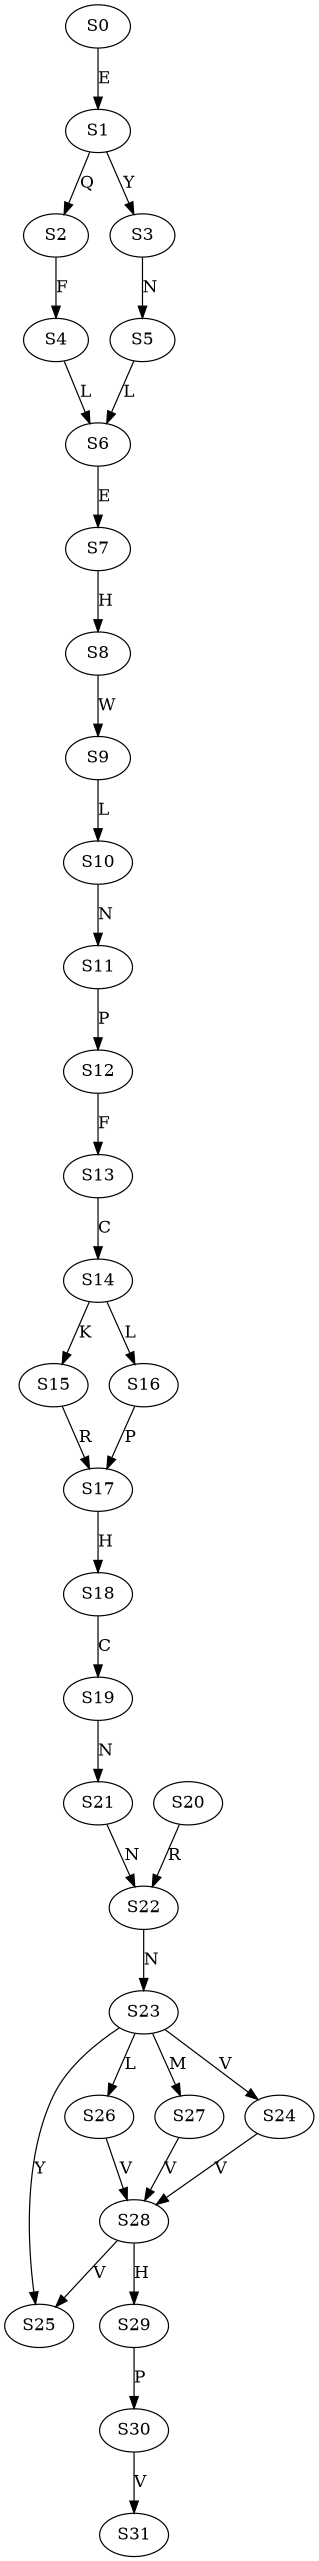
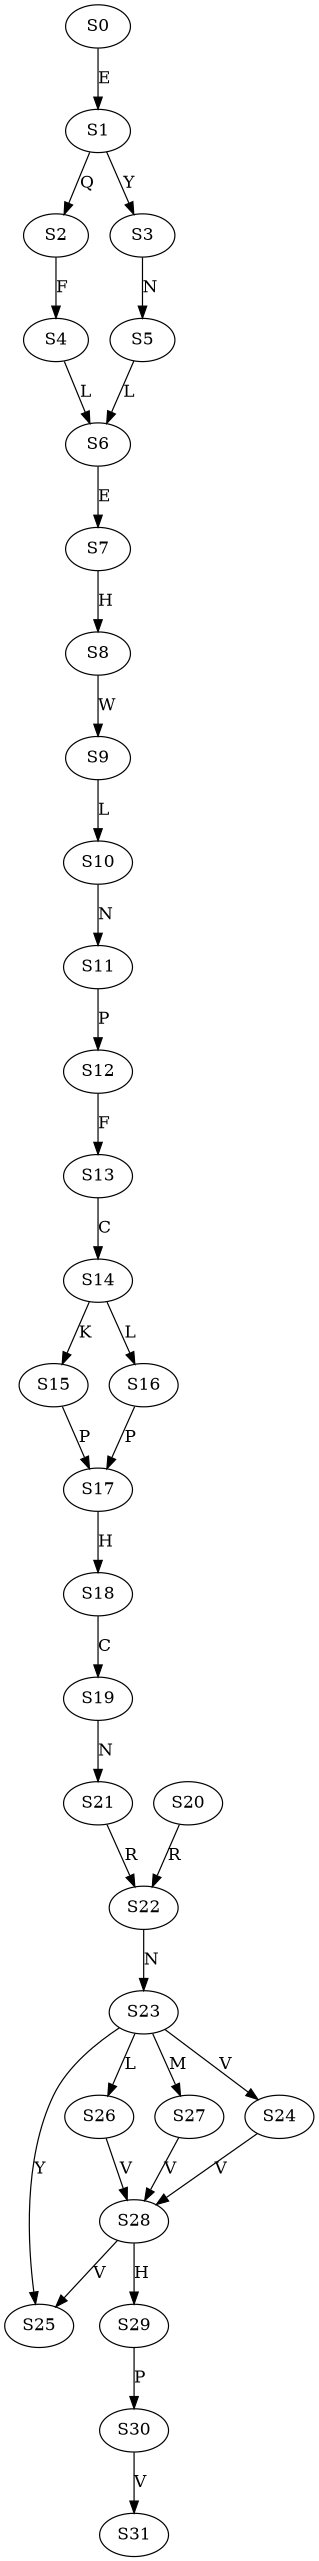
edge "S15" -> "S17": label "R" -> "P"
edge "S21" -> "S22": label "N" -> "R"
